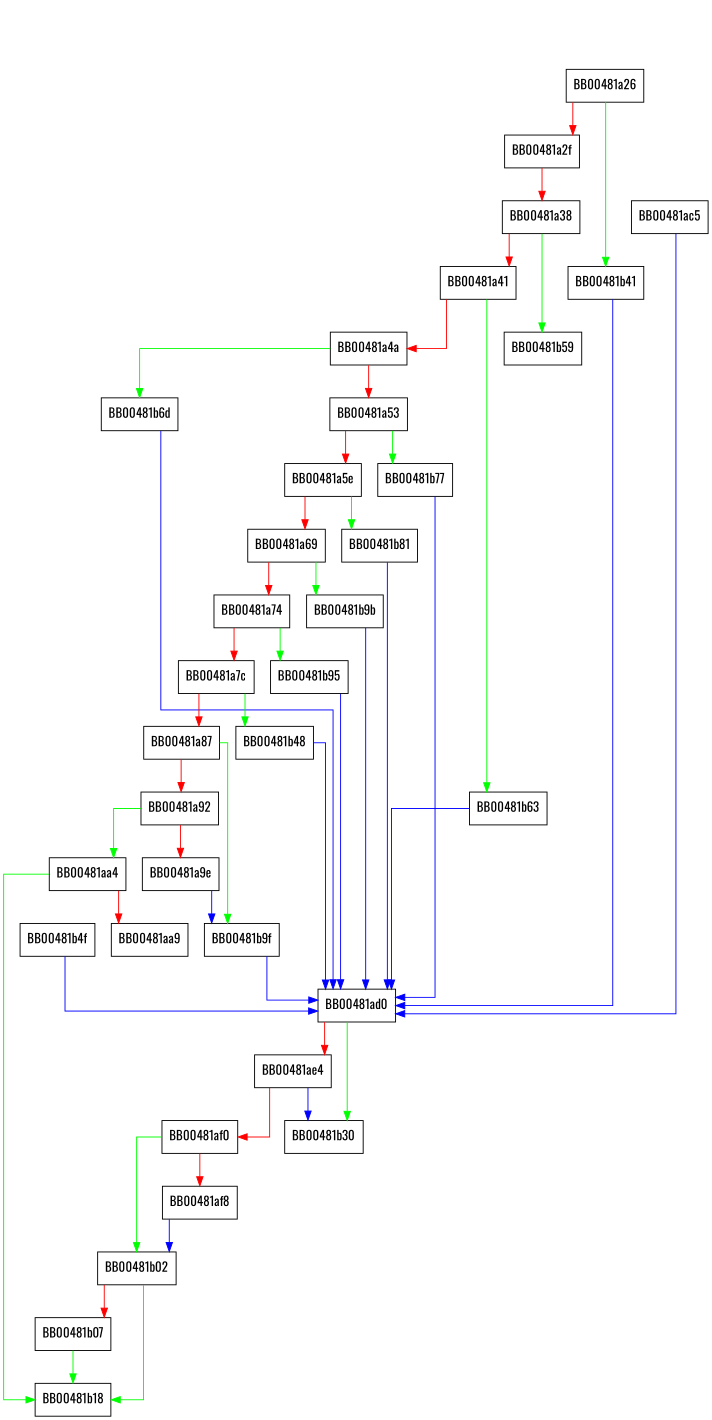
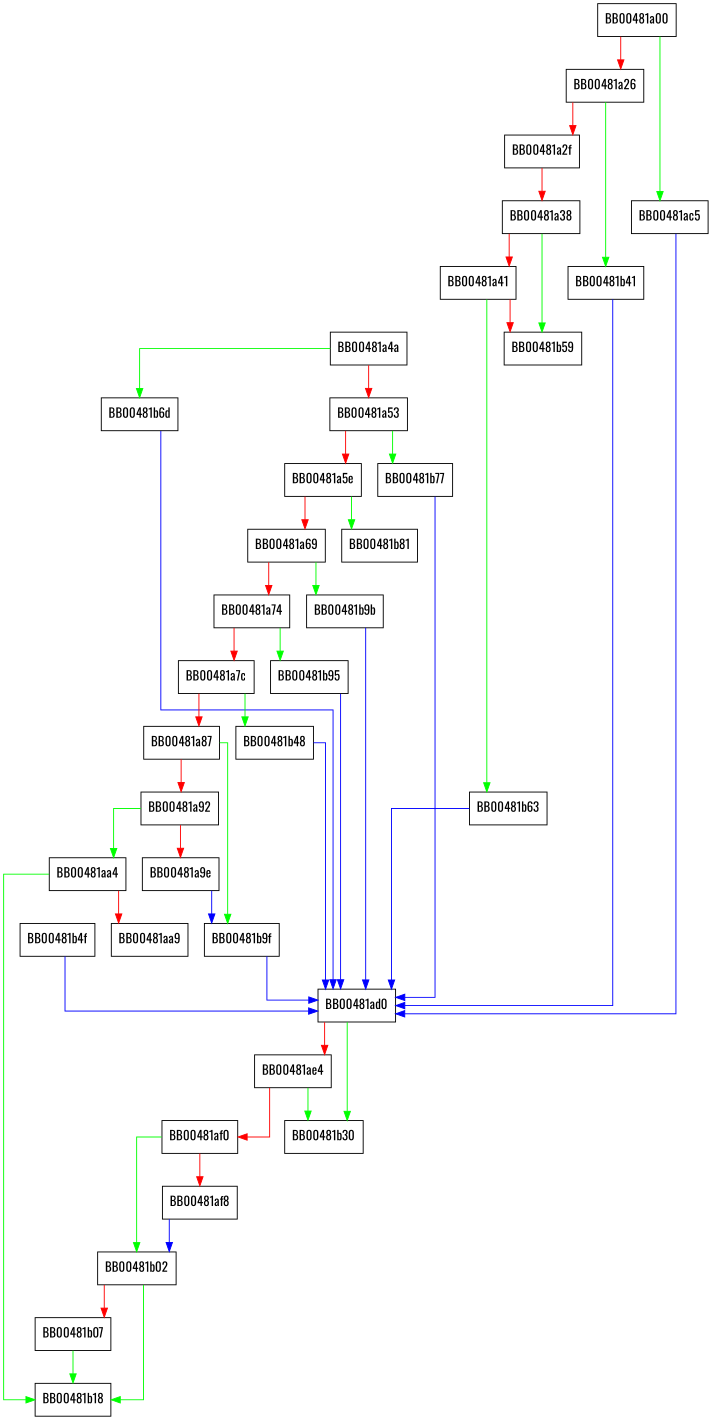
node "BB00481a00": added
edge "BB00481a41" -> "BB00481a4a": now "BB00481a41" -> "BB00481b59"
edge "BB00481b81" -> "BB00481ad0": removed
edge "BB00481ae4" -> "BB00481b30": color blue -> green
